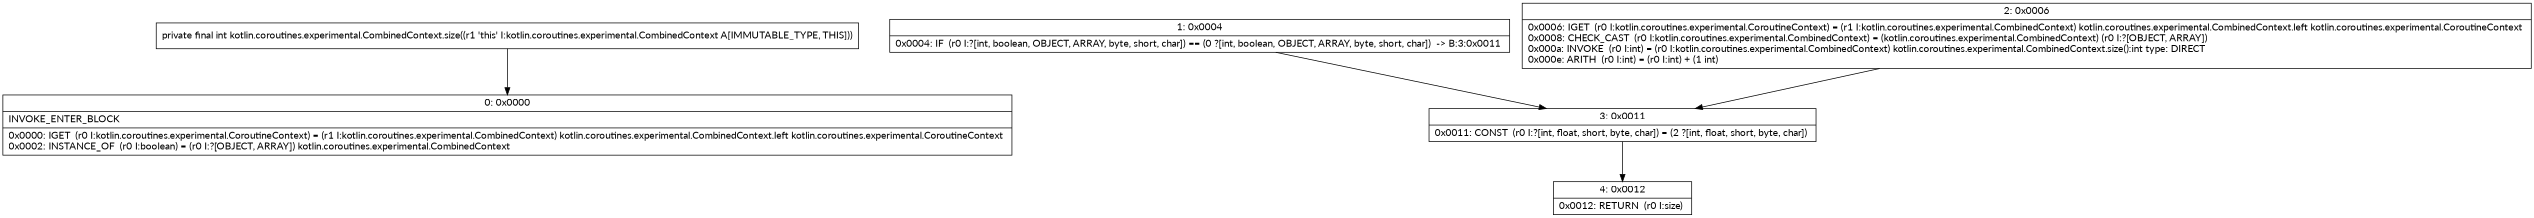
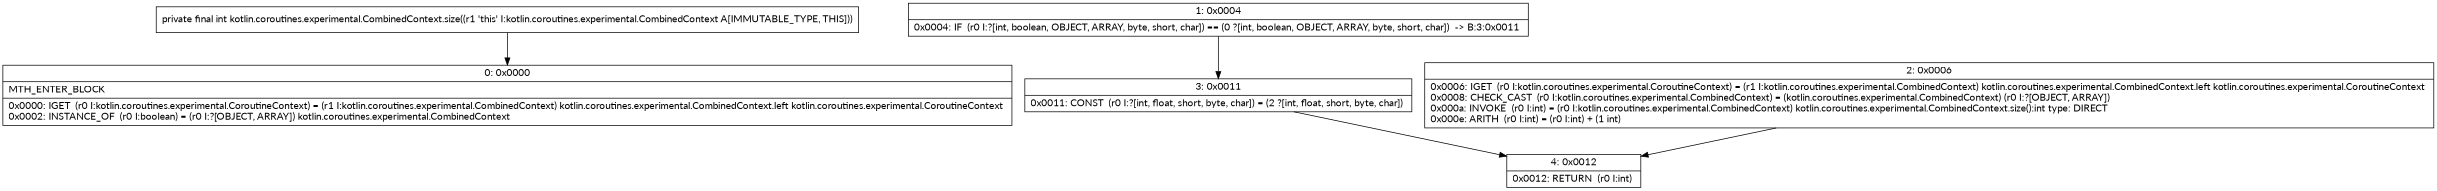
edge "2: 0x0006" -> "3: 0x0011": now "2: 0x0006" -> "4: 0x0012"
node "0: 0x0000": text "INVOKE_ENTER_BLOCK" -> "MTH_ENTER_BLOCK"
node "4: 0x0012": text "0x0012: RETURN  (r0 I:size)" -> "0x0012: RETURN  (r0 I:int)"
